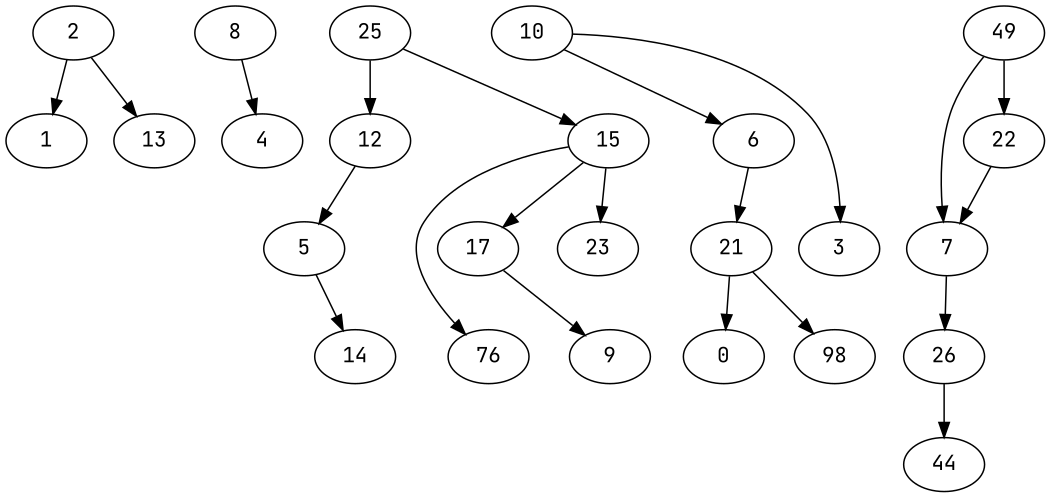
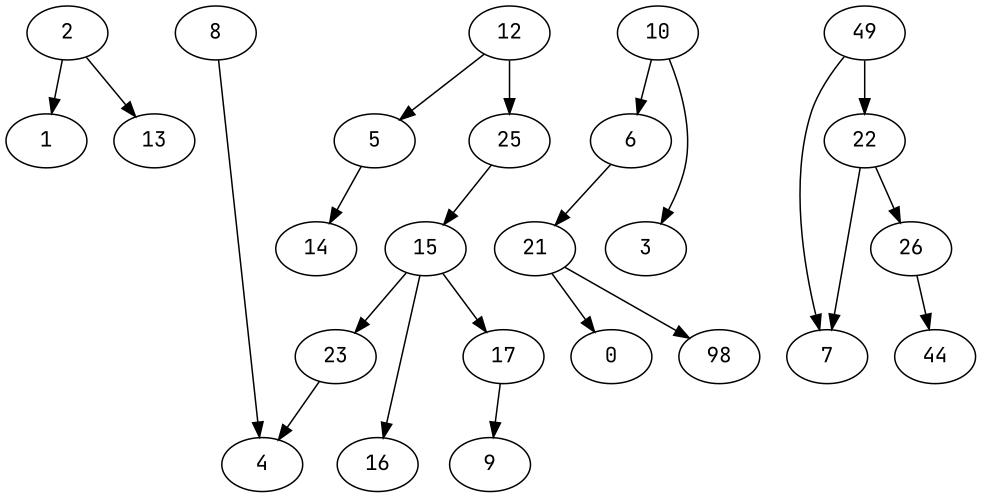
edge "25" -> "12": reversed
edge "7" -> "26": now "22" -> "26"
node "76": label "76" -> "16"
edge "23" -> "4": added
